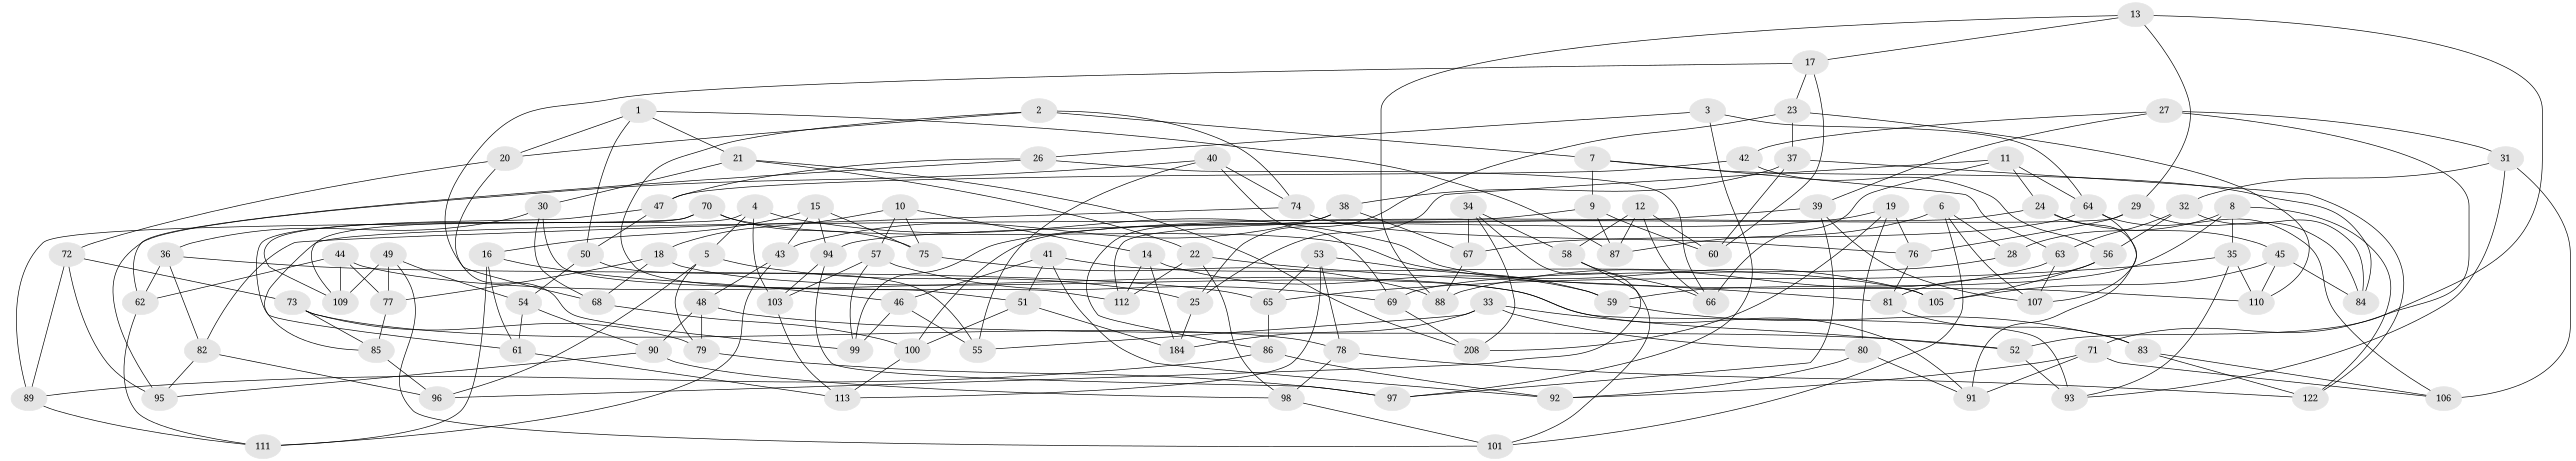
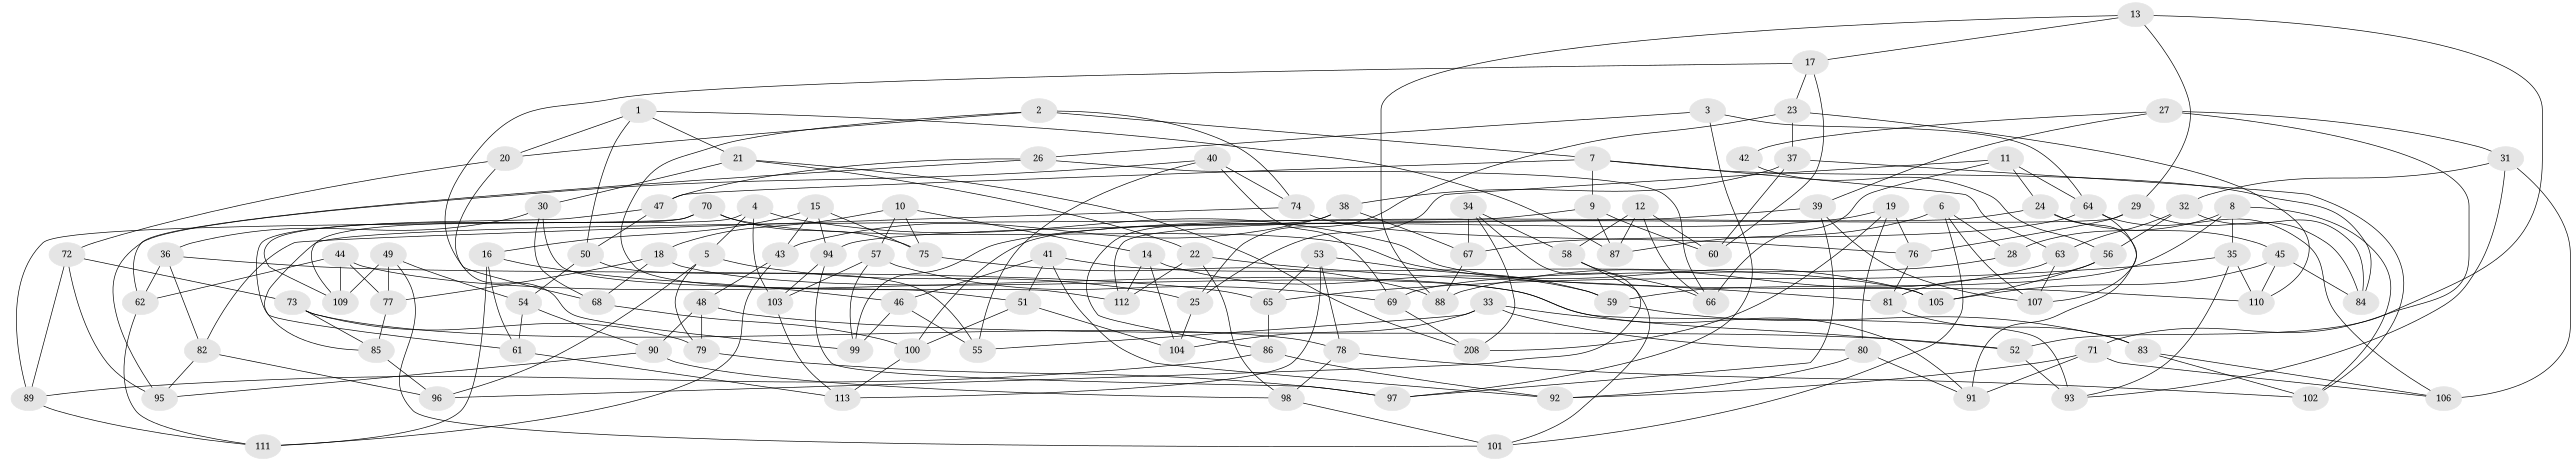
edge "42" -- "47": now "7" -- "47"
node "184": label "184" -> "104"
node "122": label "122" -> "102"
